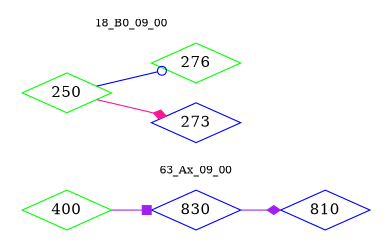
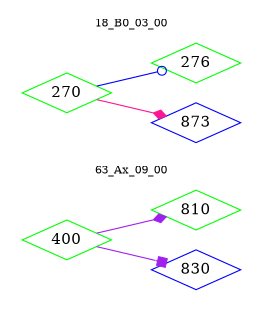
cluster "18_B0_09_00": label "18_B0_09_00" -> "18_B0_03_00"
node "250": label "250" -> "270"
node "273": label "273" -> "873"
edge "830" -> "810": now "400" -> "810"
node "810": color blue -> green
